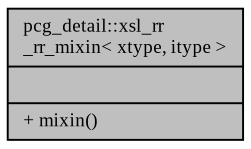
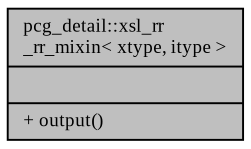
node "pcg_detail::xsl_rr": text "+ mixin()" -> "+ output()"
